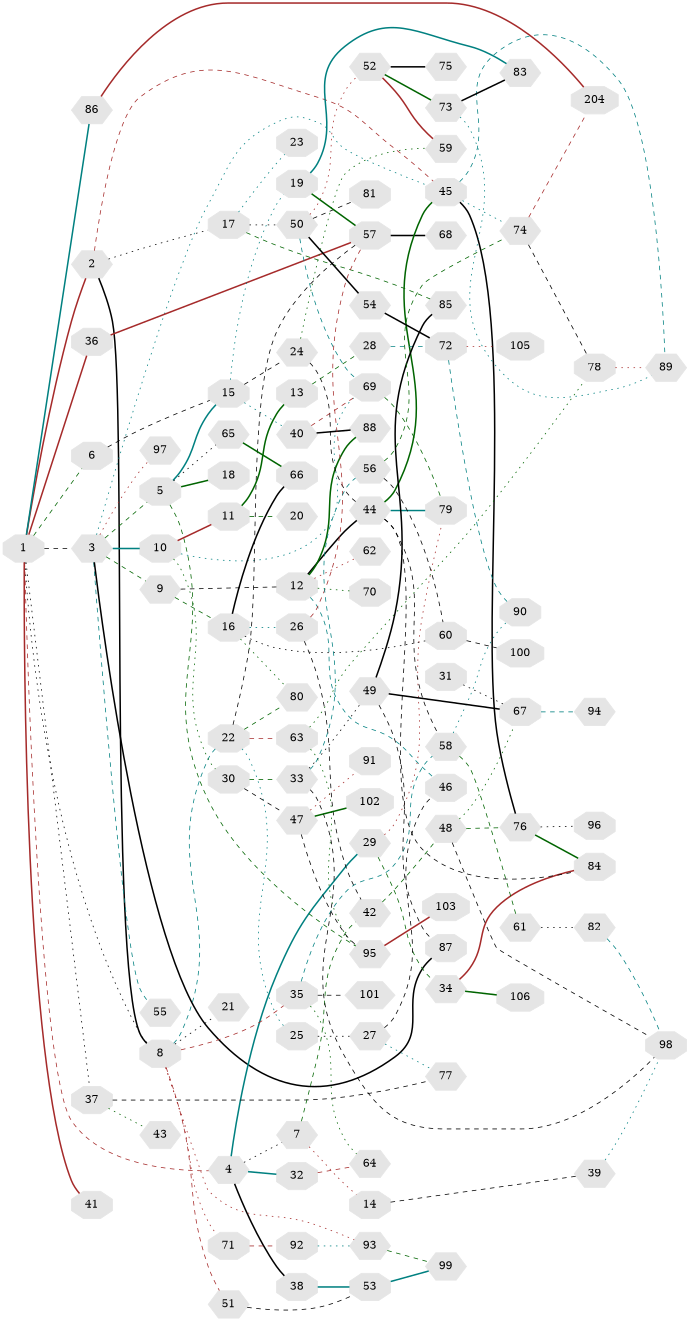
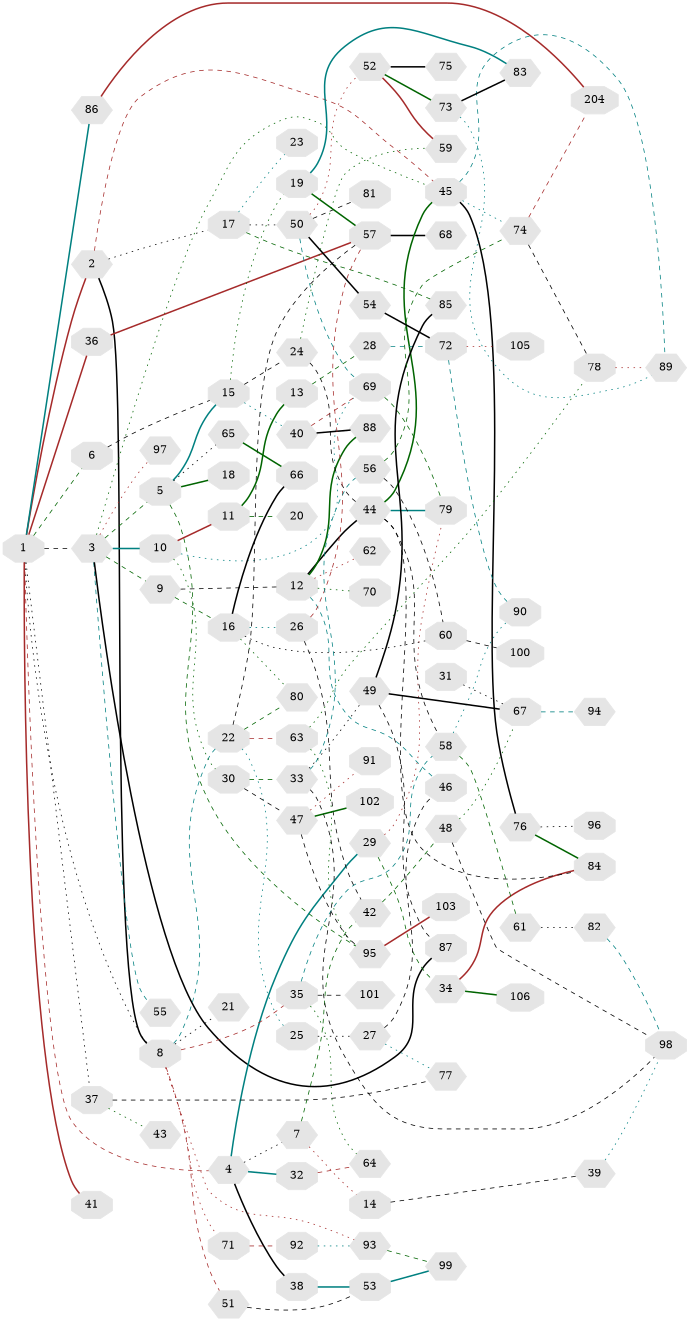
edge "45" -- "3": color teal -> darkgreen
edge "19" -- "15": color teal -> darkgreen
edge "76" -- "48": removed
